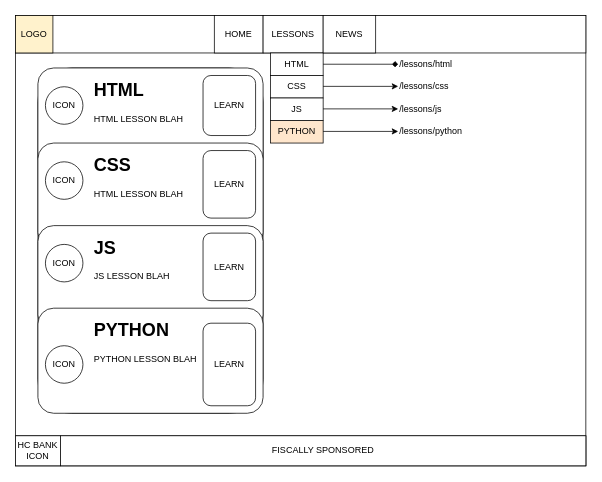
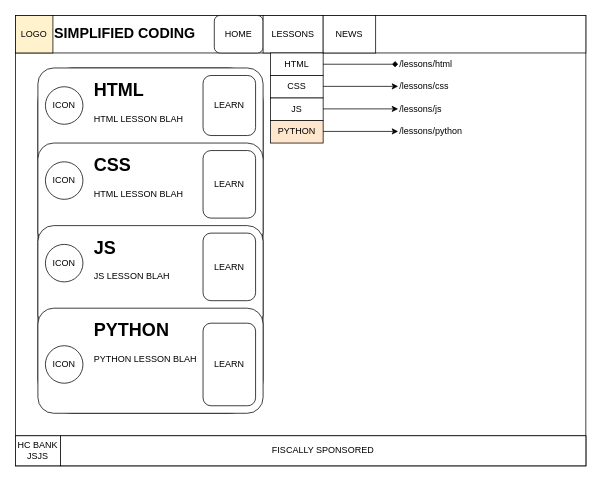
node "SIMPLIFIED CODING": added
node "HOME": shape rectangle -> rounded rectangle
node "HC BANK ICON": label "HC BANK ICON" -> "HC BANK JSJS"
